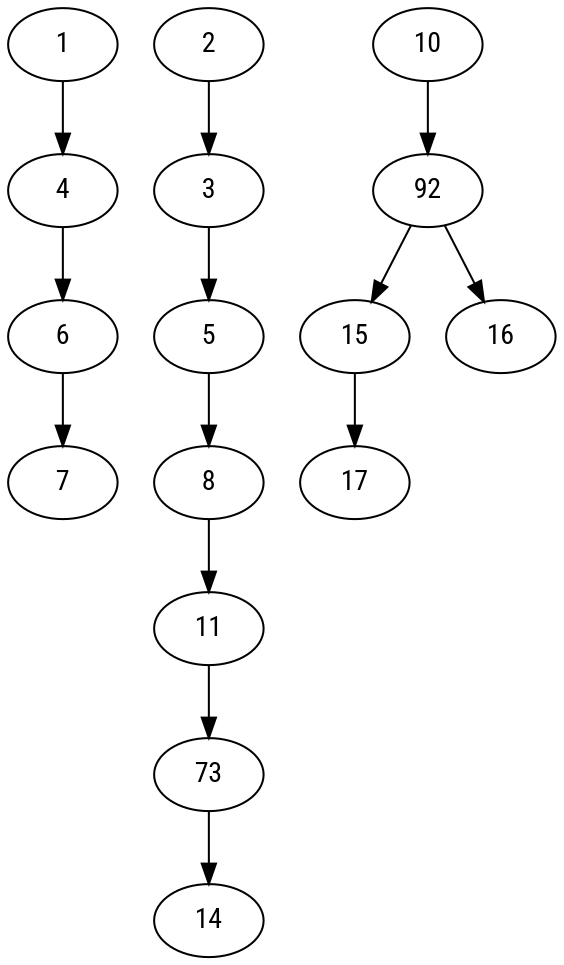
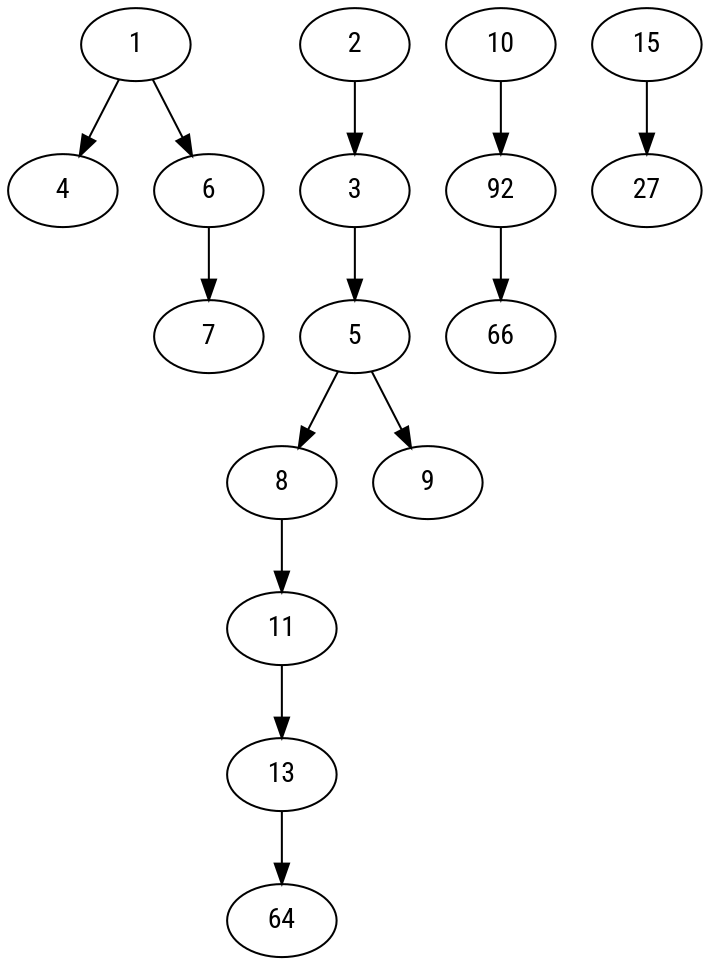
edge "4" -> "6": now "1" -> "6"
edge "92" -> "15": removed
node "16": label "16" -> "66"
node "17": label "17" -> "27"
node "9": added
node "73": label "73" -> "13"
node "14": label "14" -> "64"
